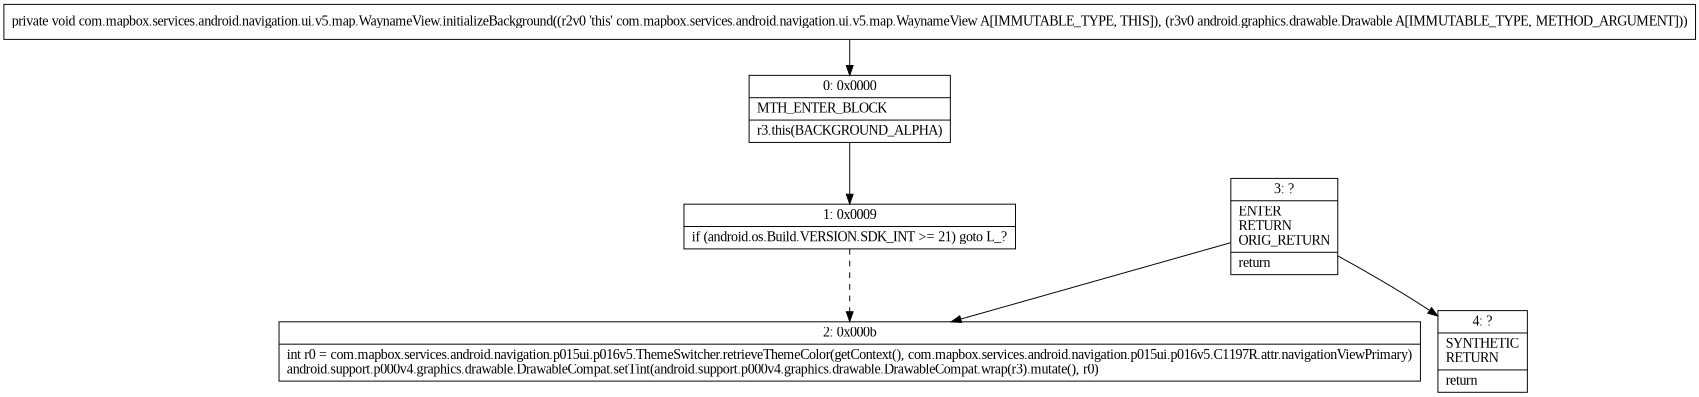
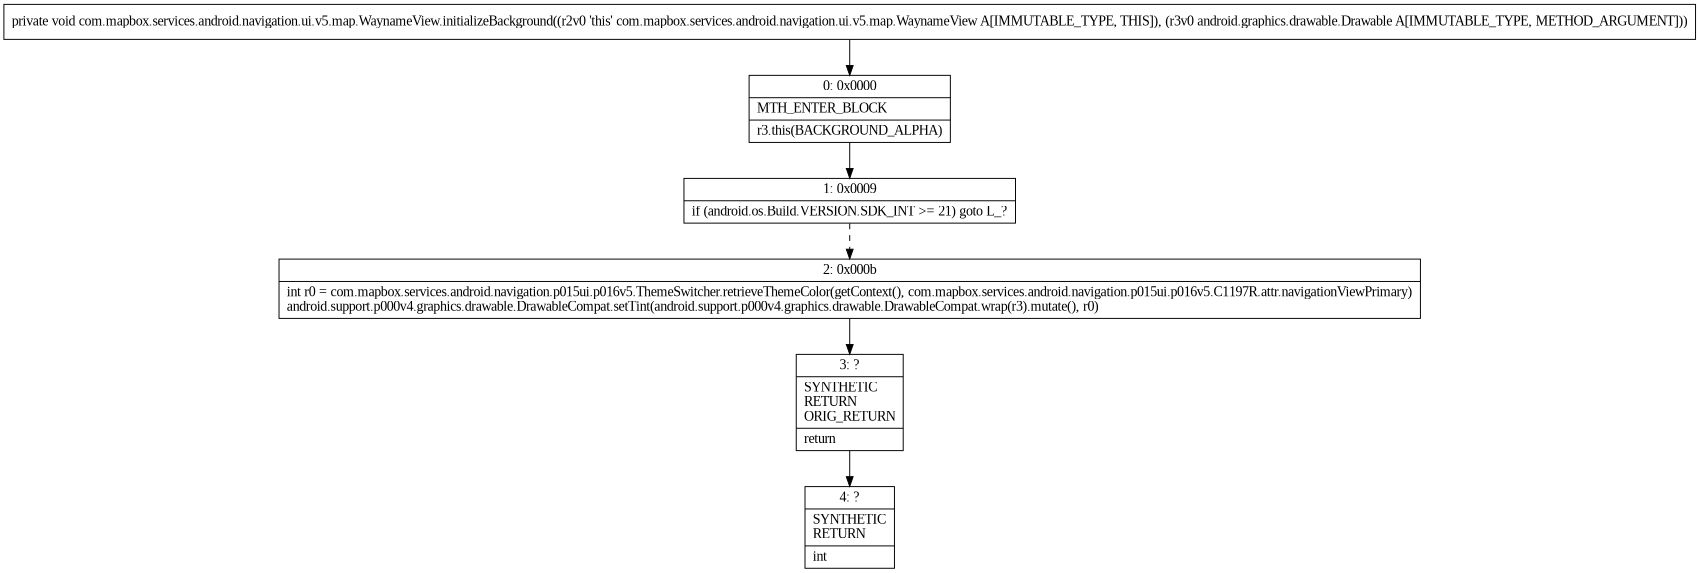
node "3: ?": text "ENTER" -> "SYNTHETIC"
edge "3: ?" -> "2: 0x000b": reversed
node "4: ?": text "return" -> "int"
